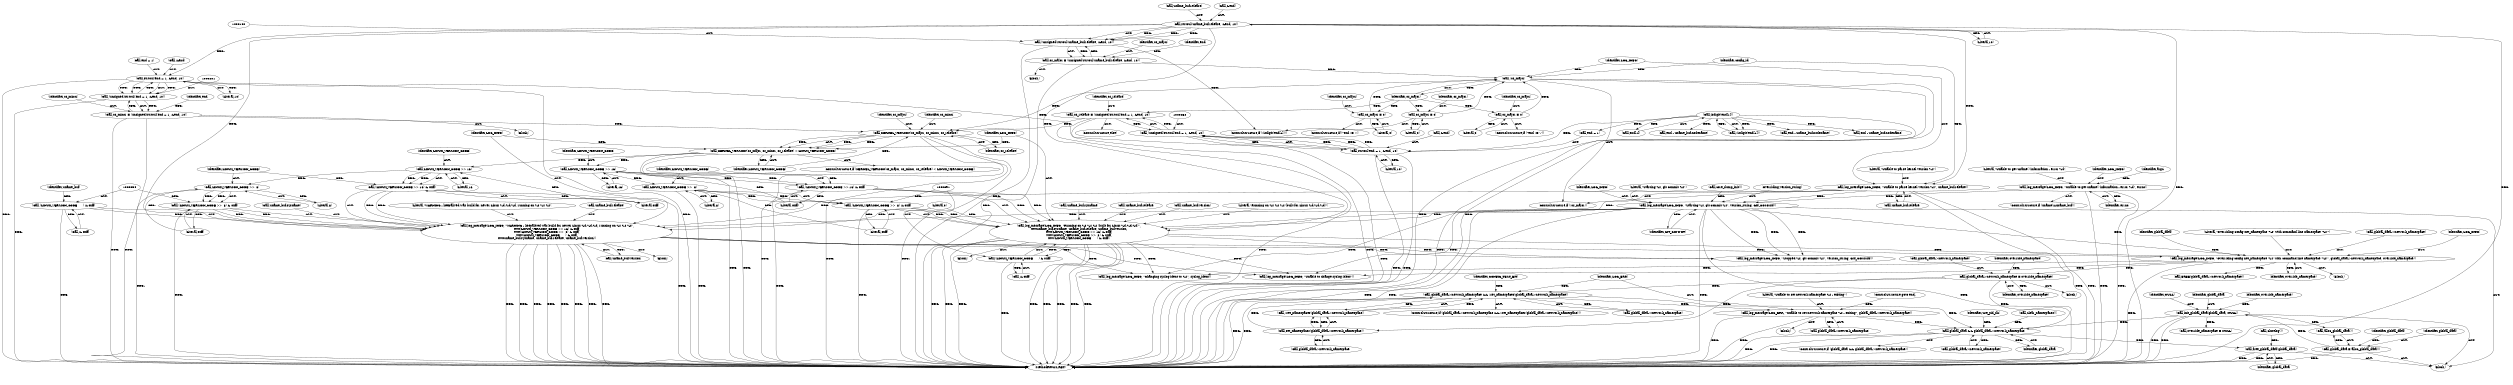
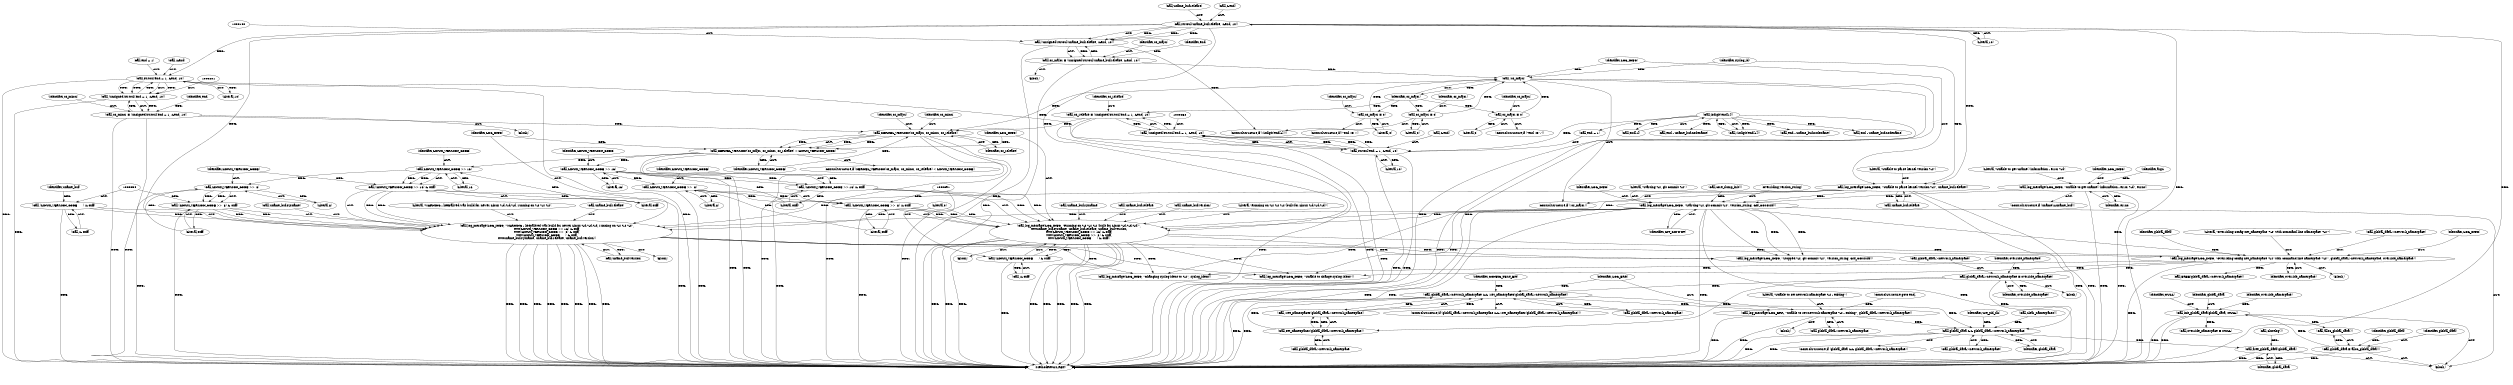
node "(Identifier,config_id)": label "(Identifier,config_id)" -> "(Identifier,syslog_id)"
node "(ControlStructure,else)": removed
edge "(Call,init_global_data(global_data, NULL))" -> "(Call,global_data && global_data->network_namespace)": removed, label "DDG:"
